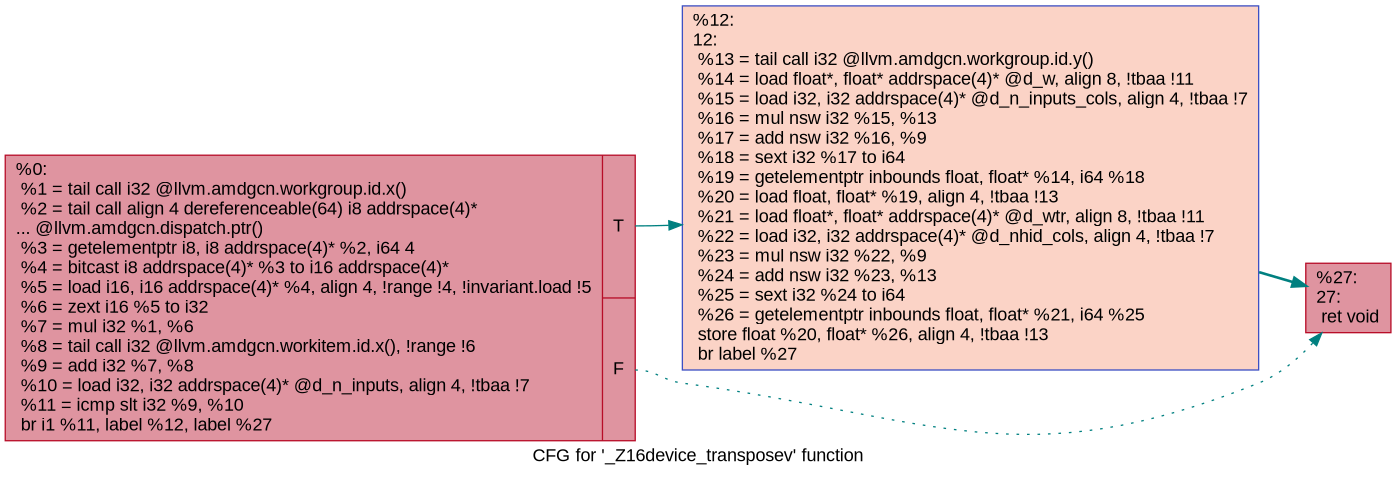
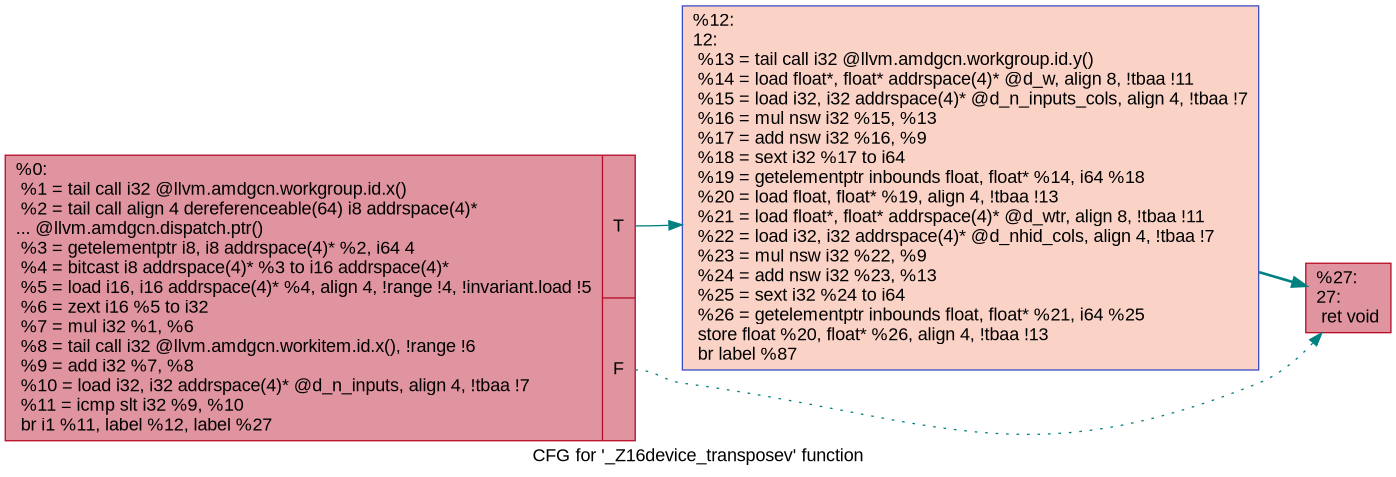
node "%12:": text "br label %27" -> "br label %87"
